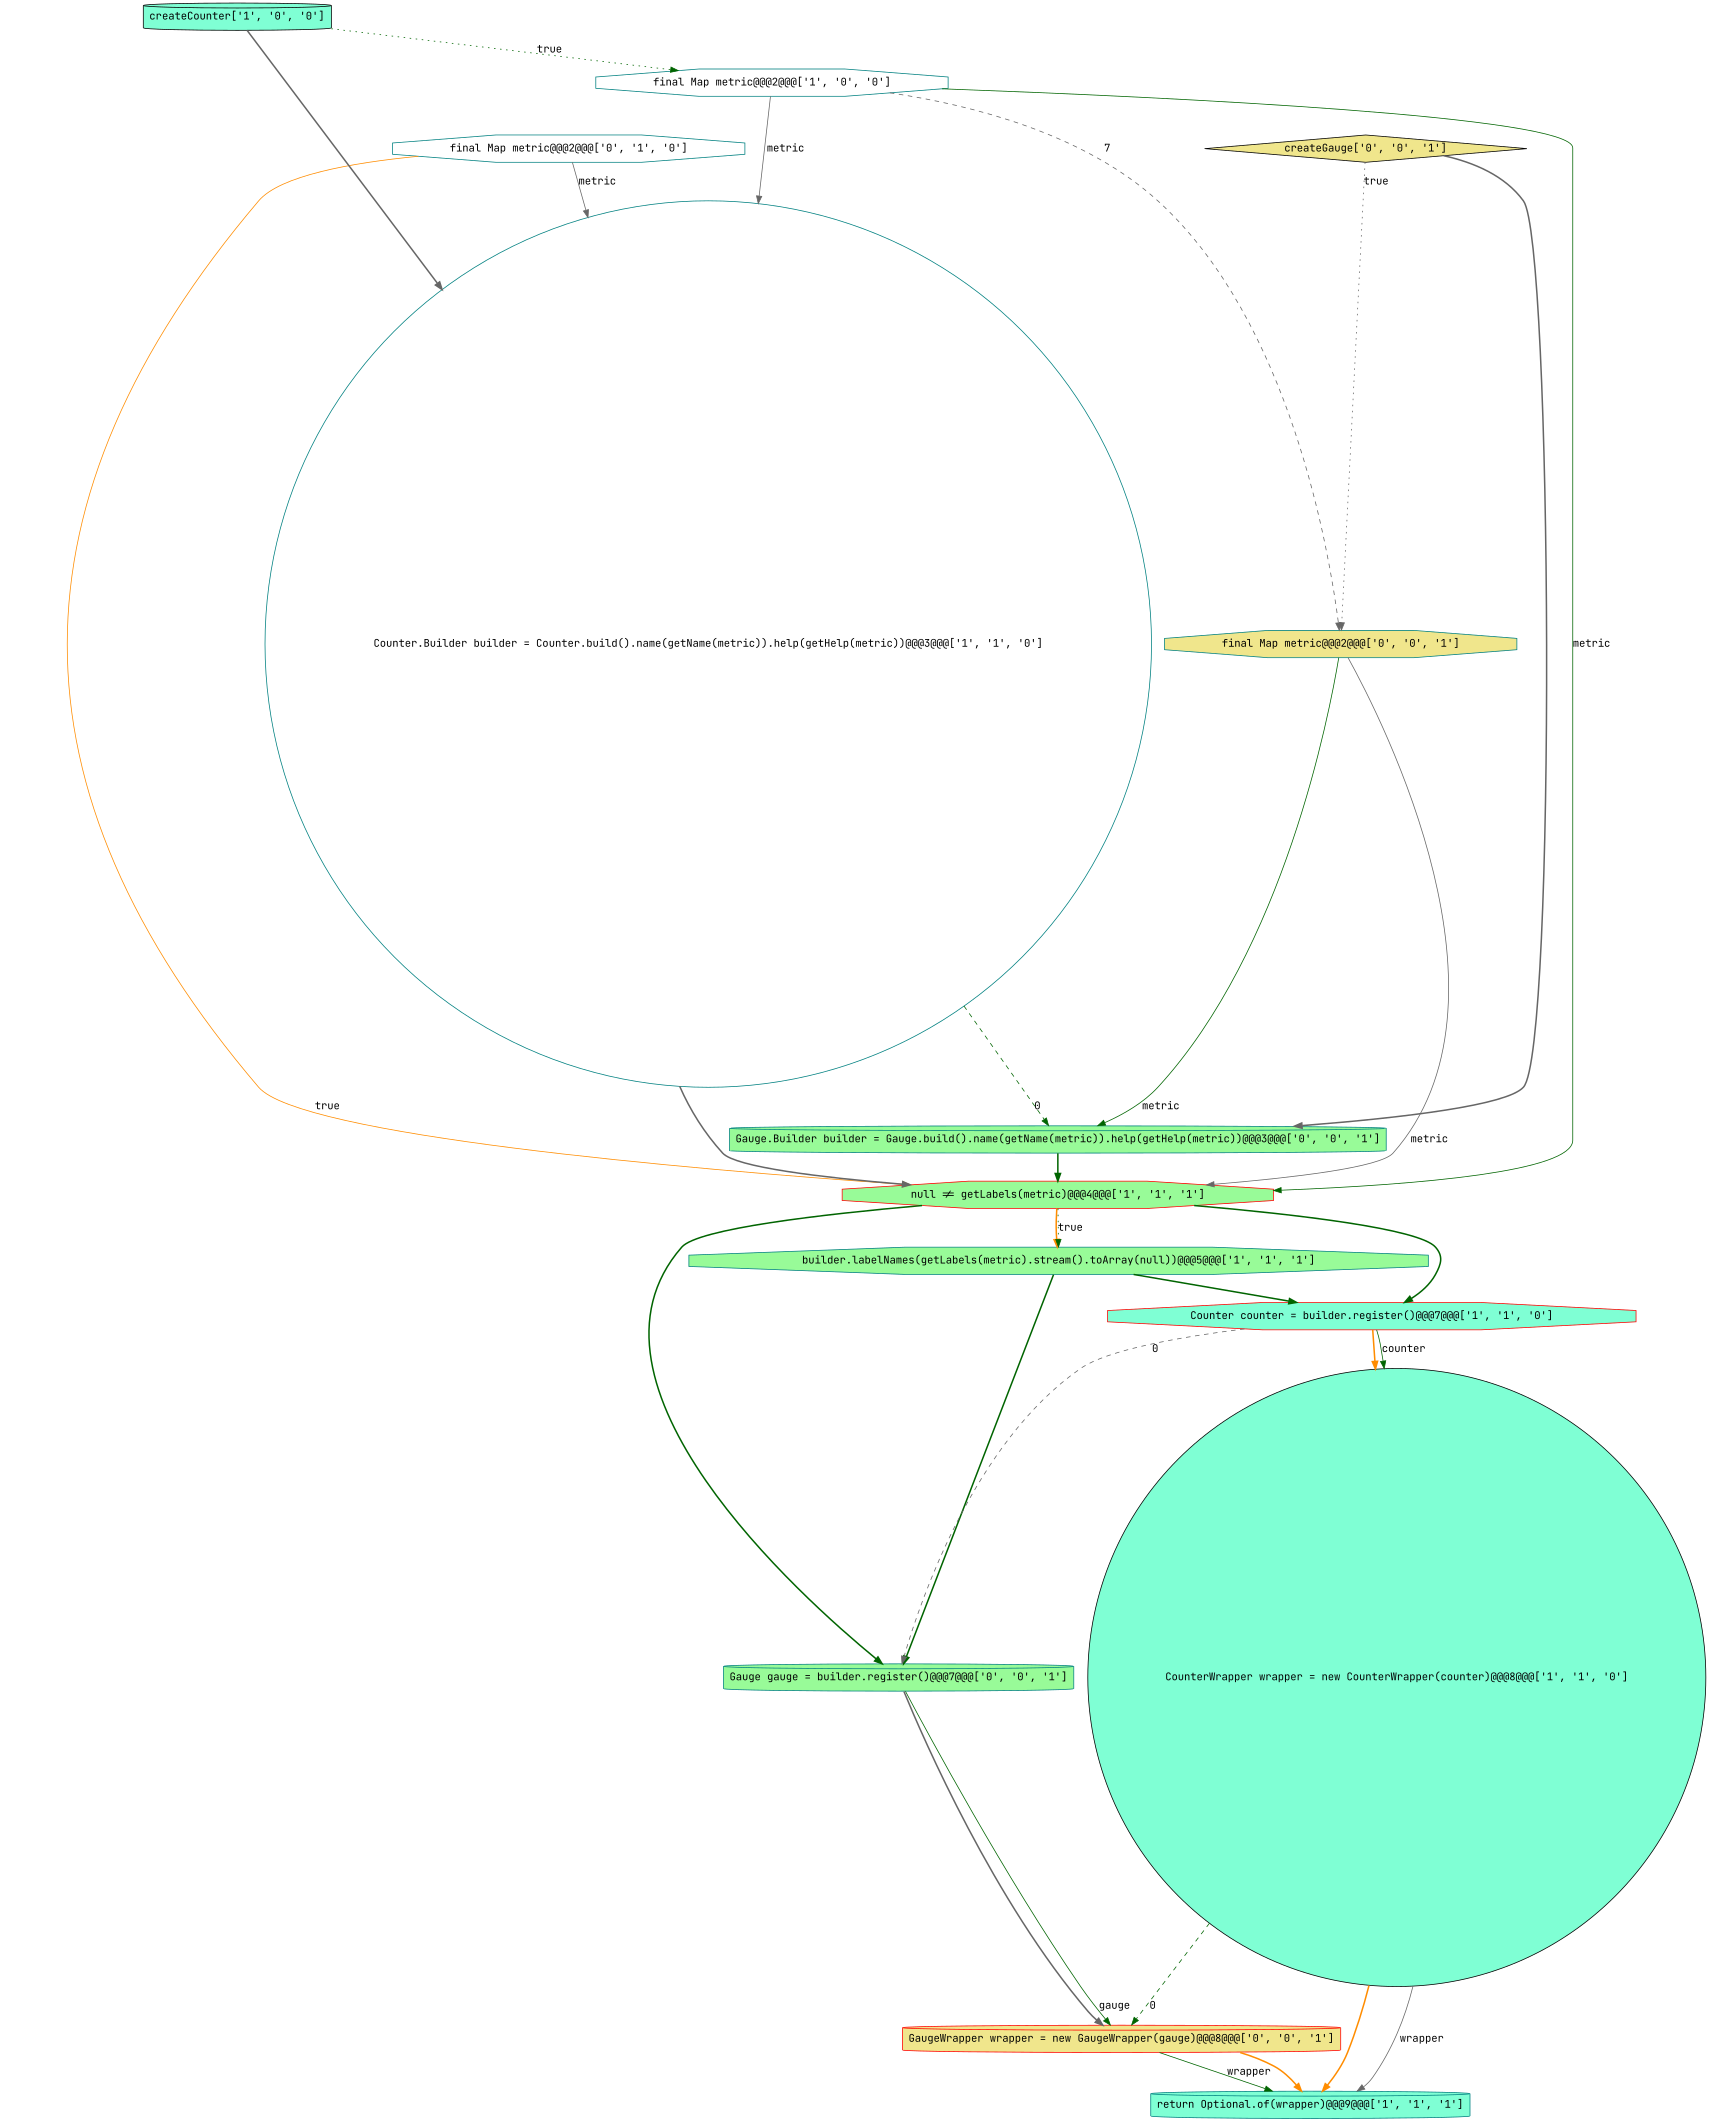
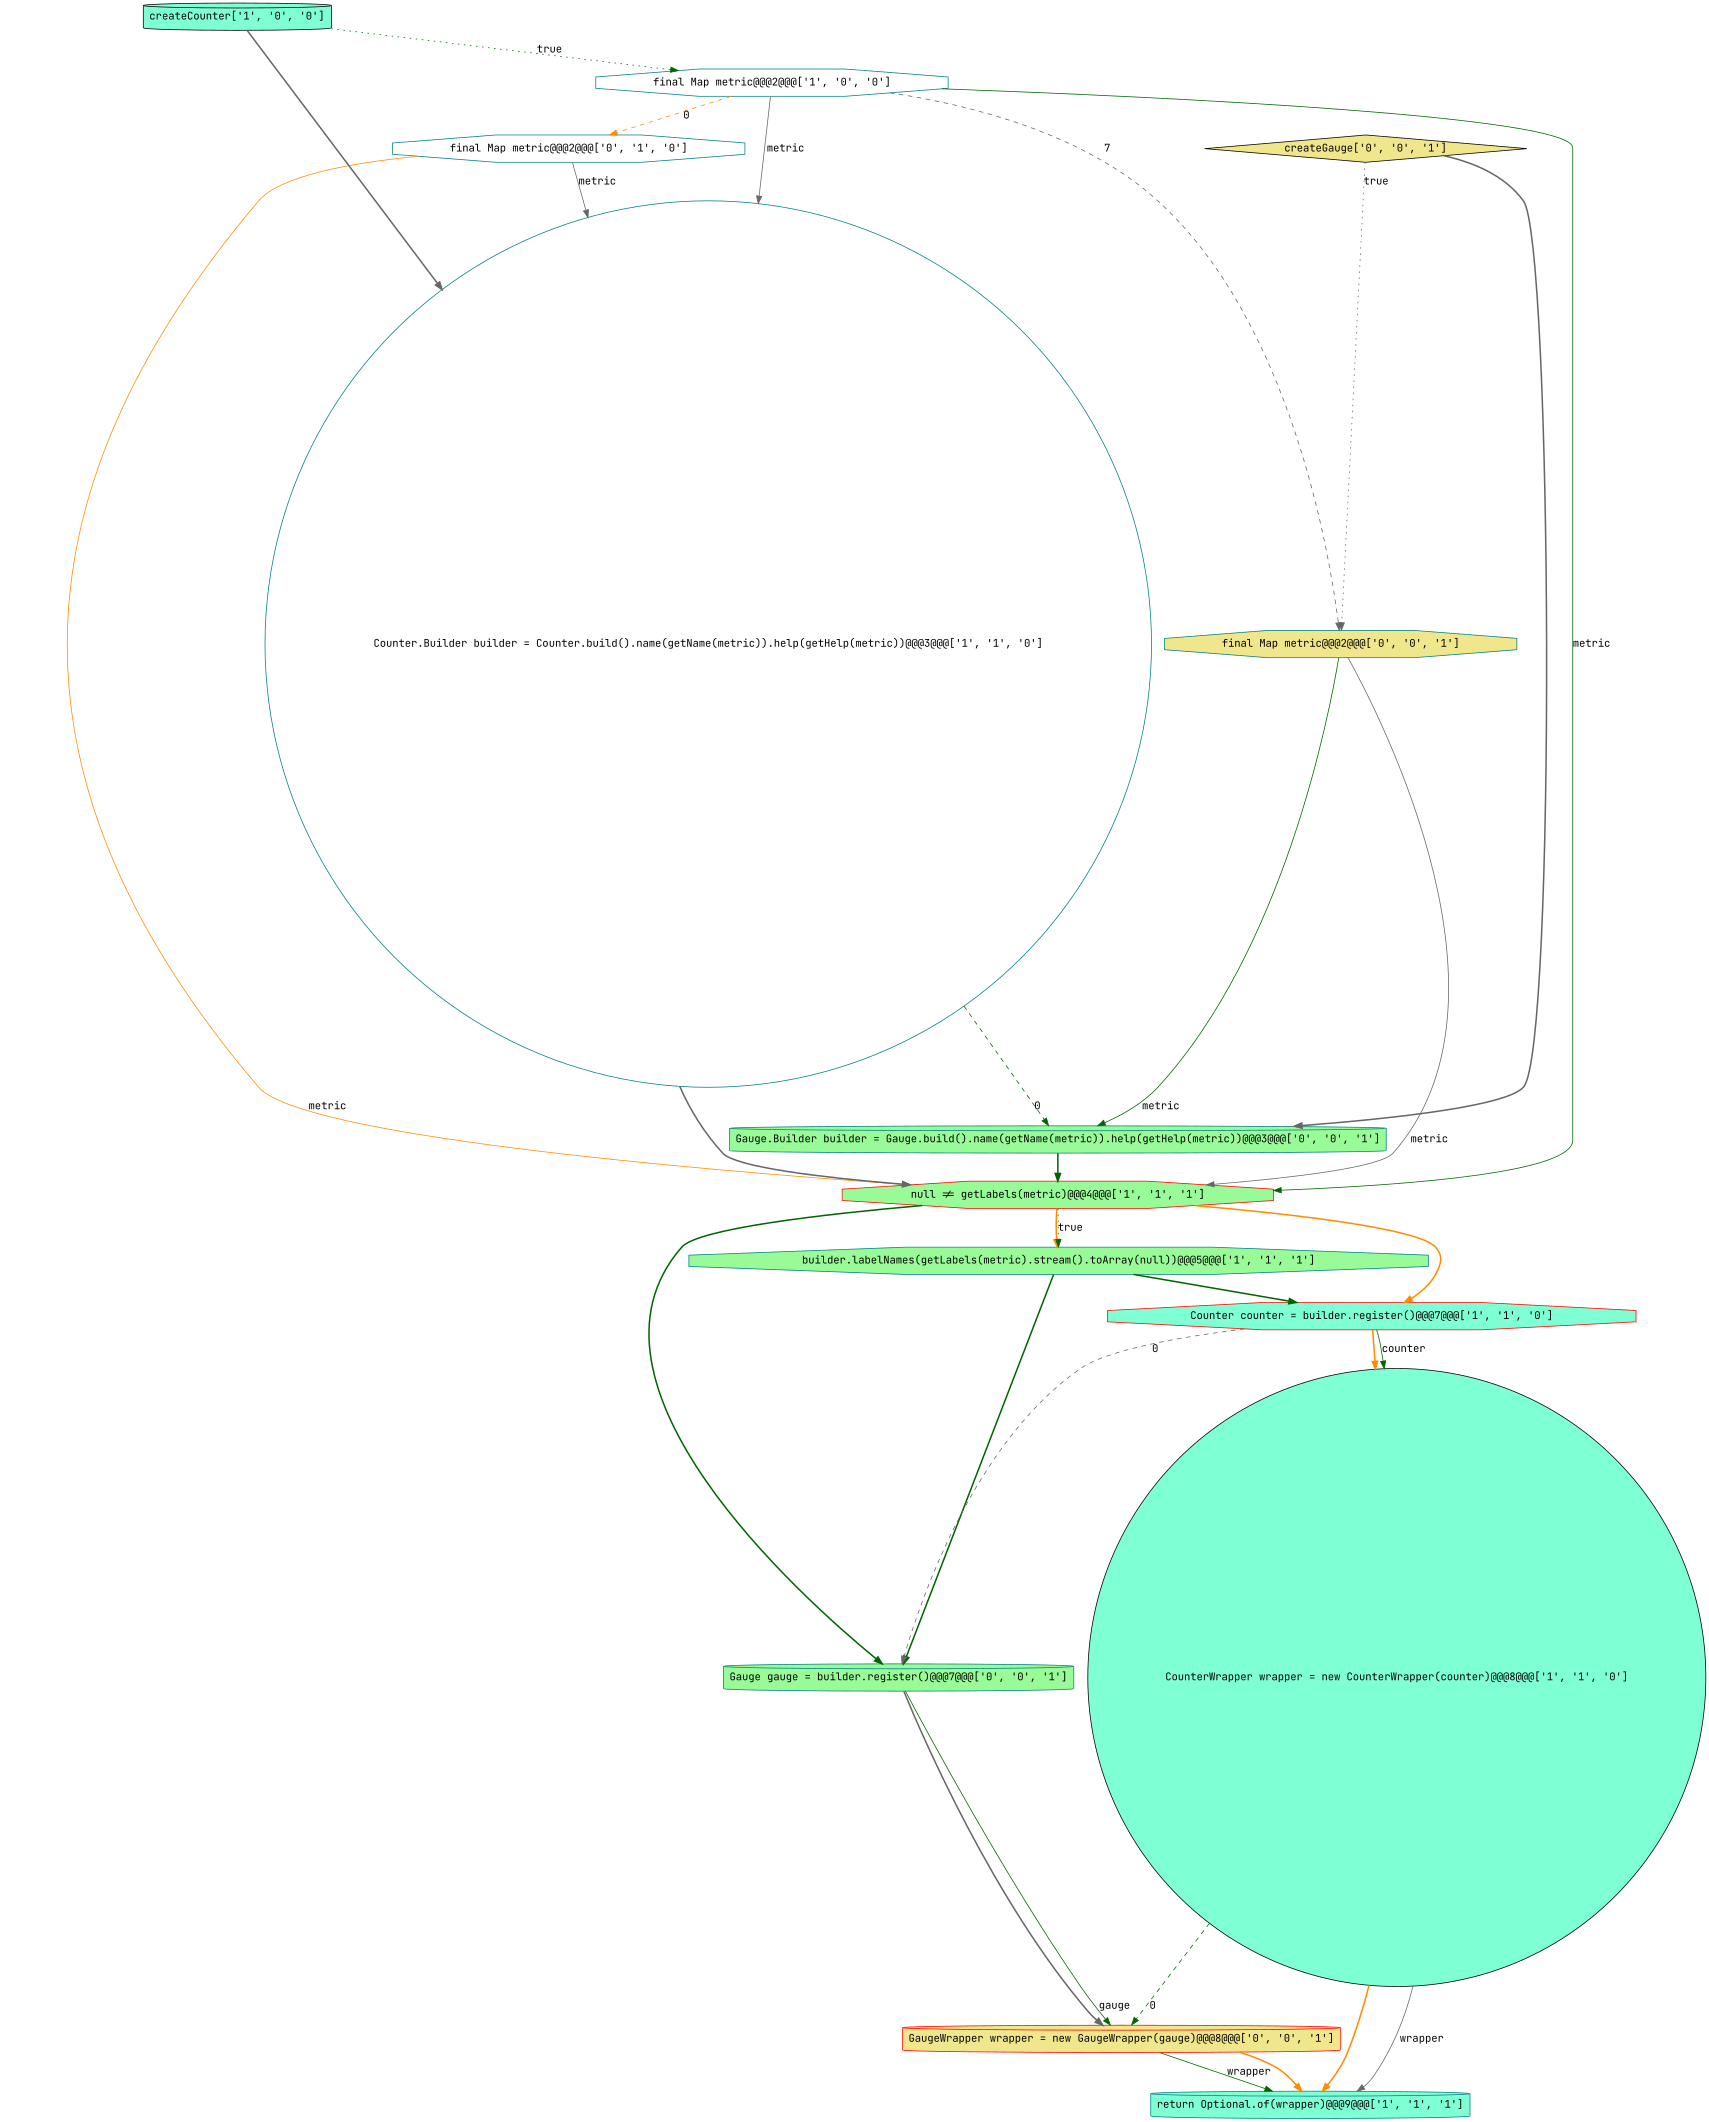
edge "final Map metric@@@2@@@['1', '0', '0']" -> "final Map metric@@@2@@@['0', '1', '0']": added, label "0"
edge "final Map metric@@@2@@@['0', '1', '0']" -> "null != getLabels(metric)@@@4@@@['1', '1', '1']": label "true" -> "metric"
edge "null != getLabels(metric)@@@4@@@['1', '1', '1']" -> "Counter counter = builder.register()@@@7@@@['1', '1', '0']": color darkgreen -> darkorange
